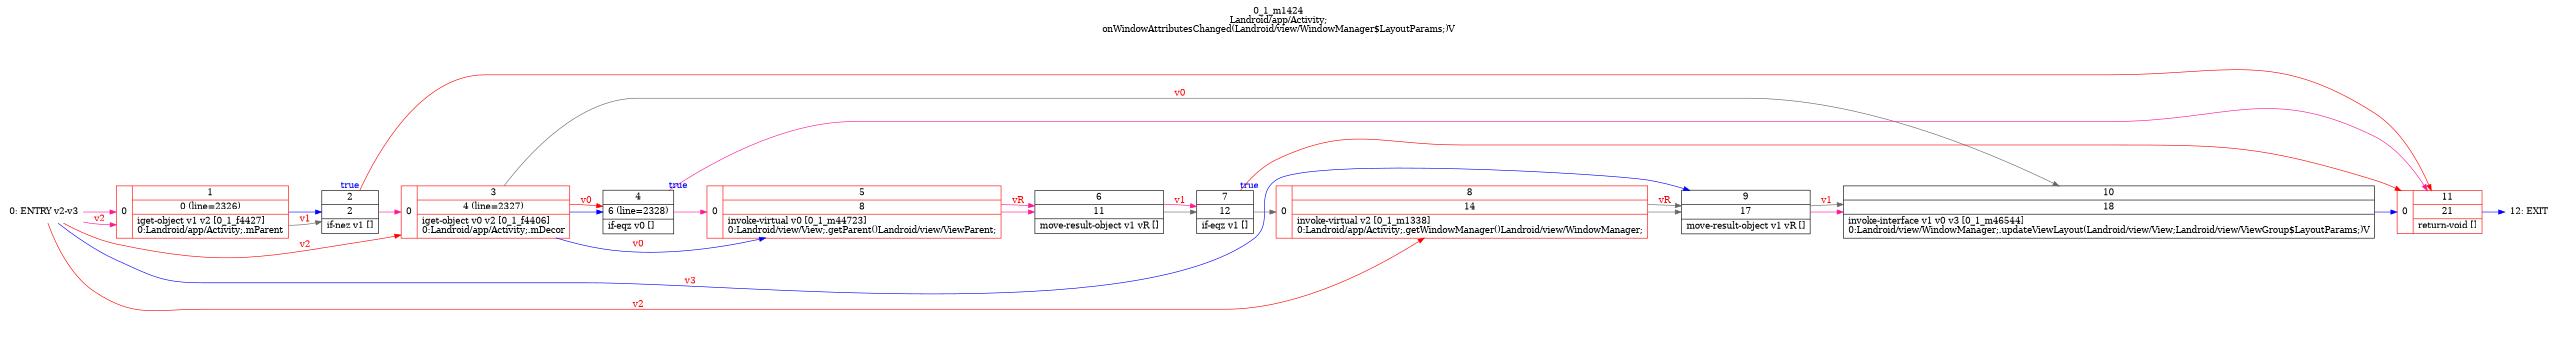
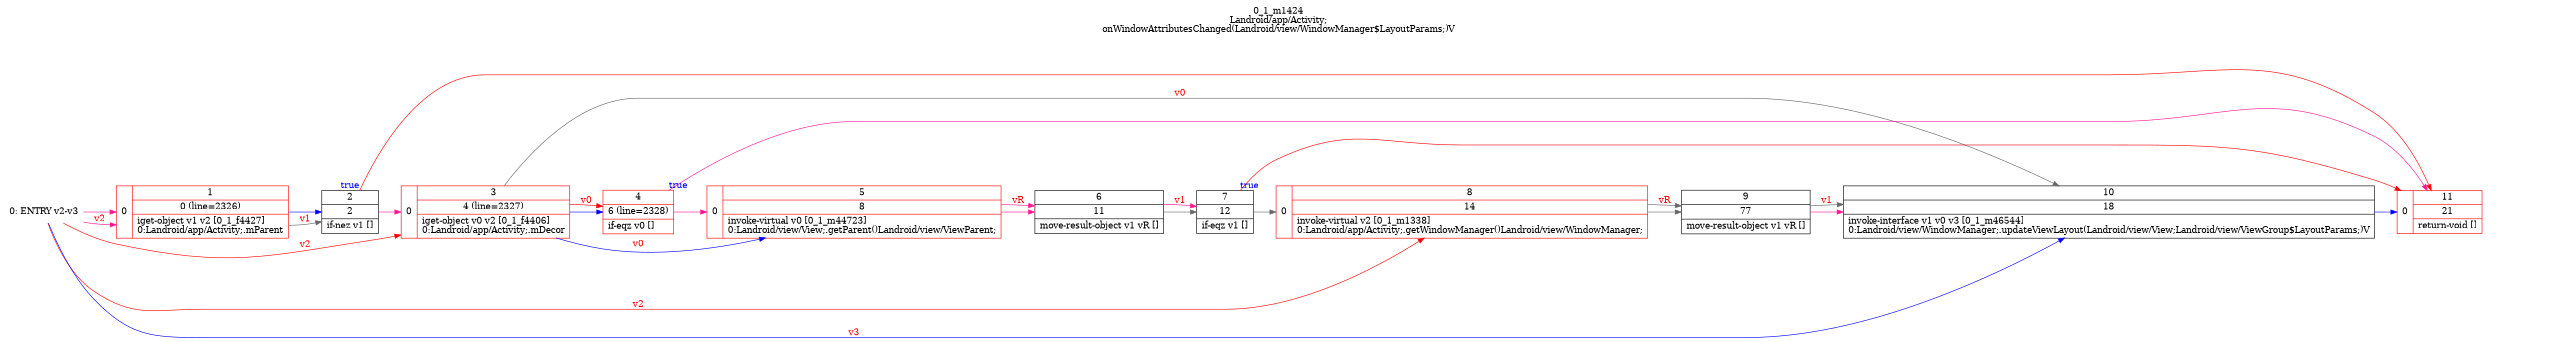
node "9": text "17" -> "77"
node "4": color black -> red
node "12: EXIT": removed
edge "0: ENTRY v2-v3" -> "9": now "0: ENTRY v2-v3" -> "10"
